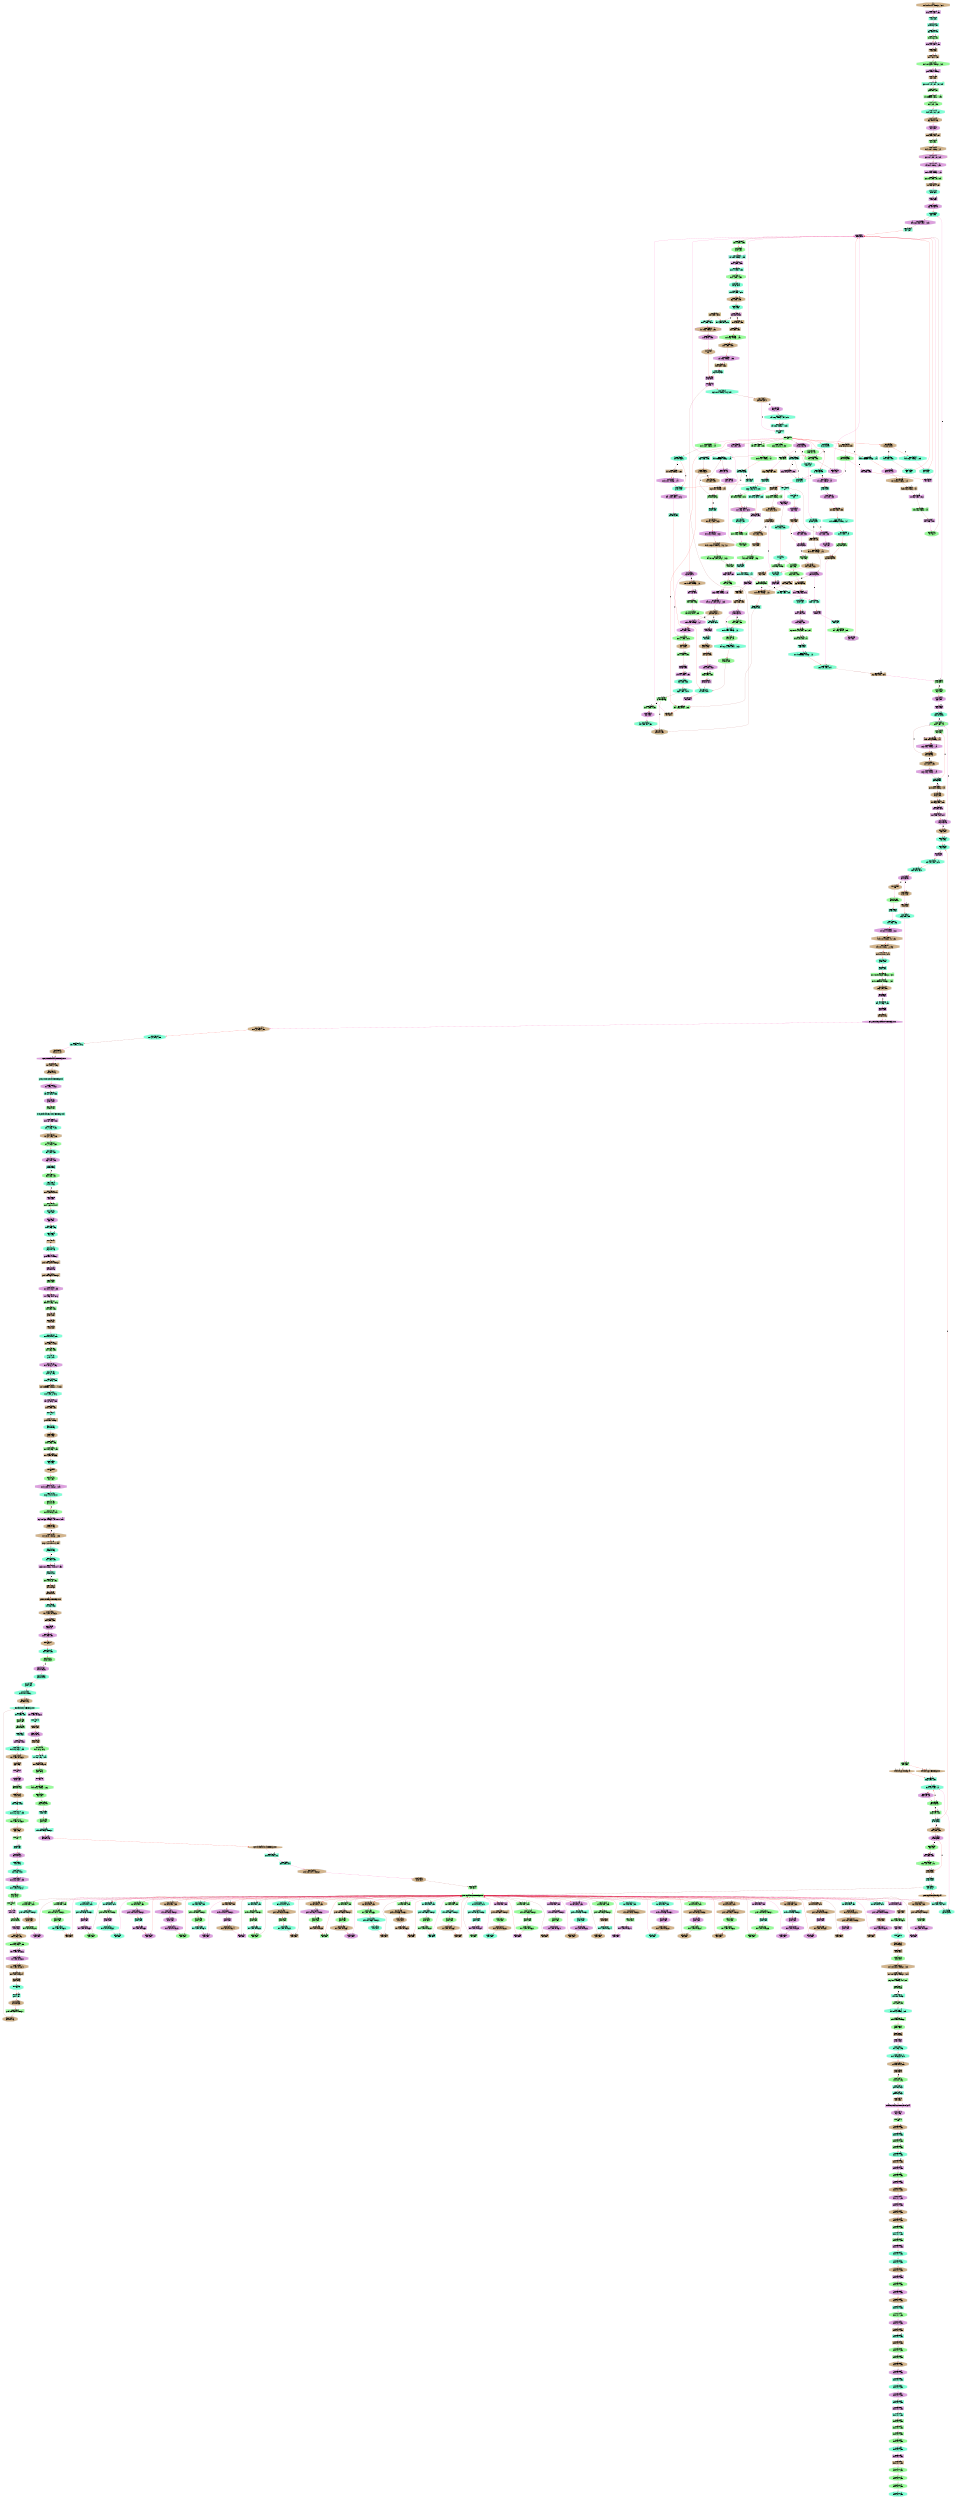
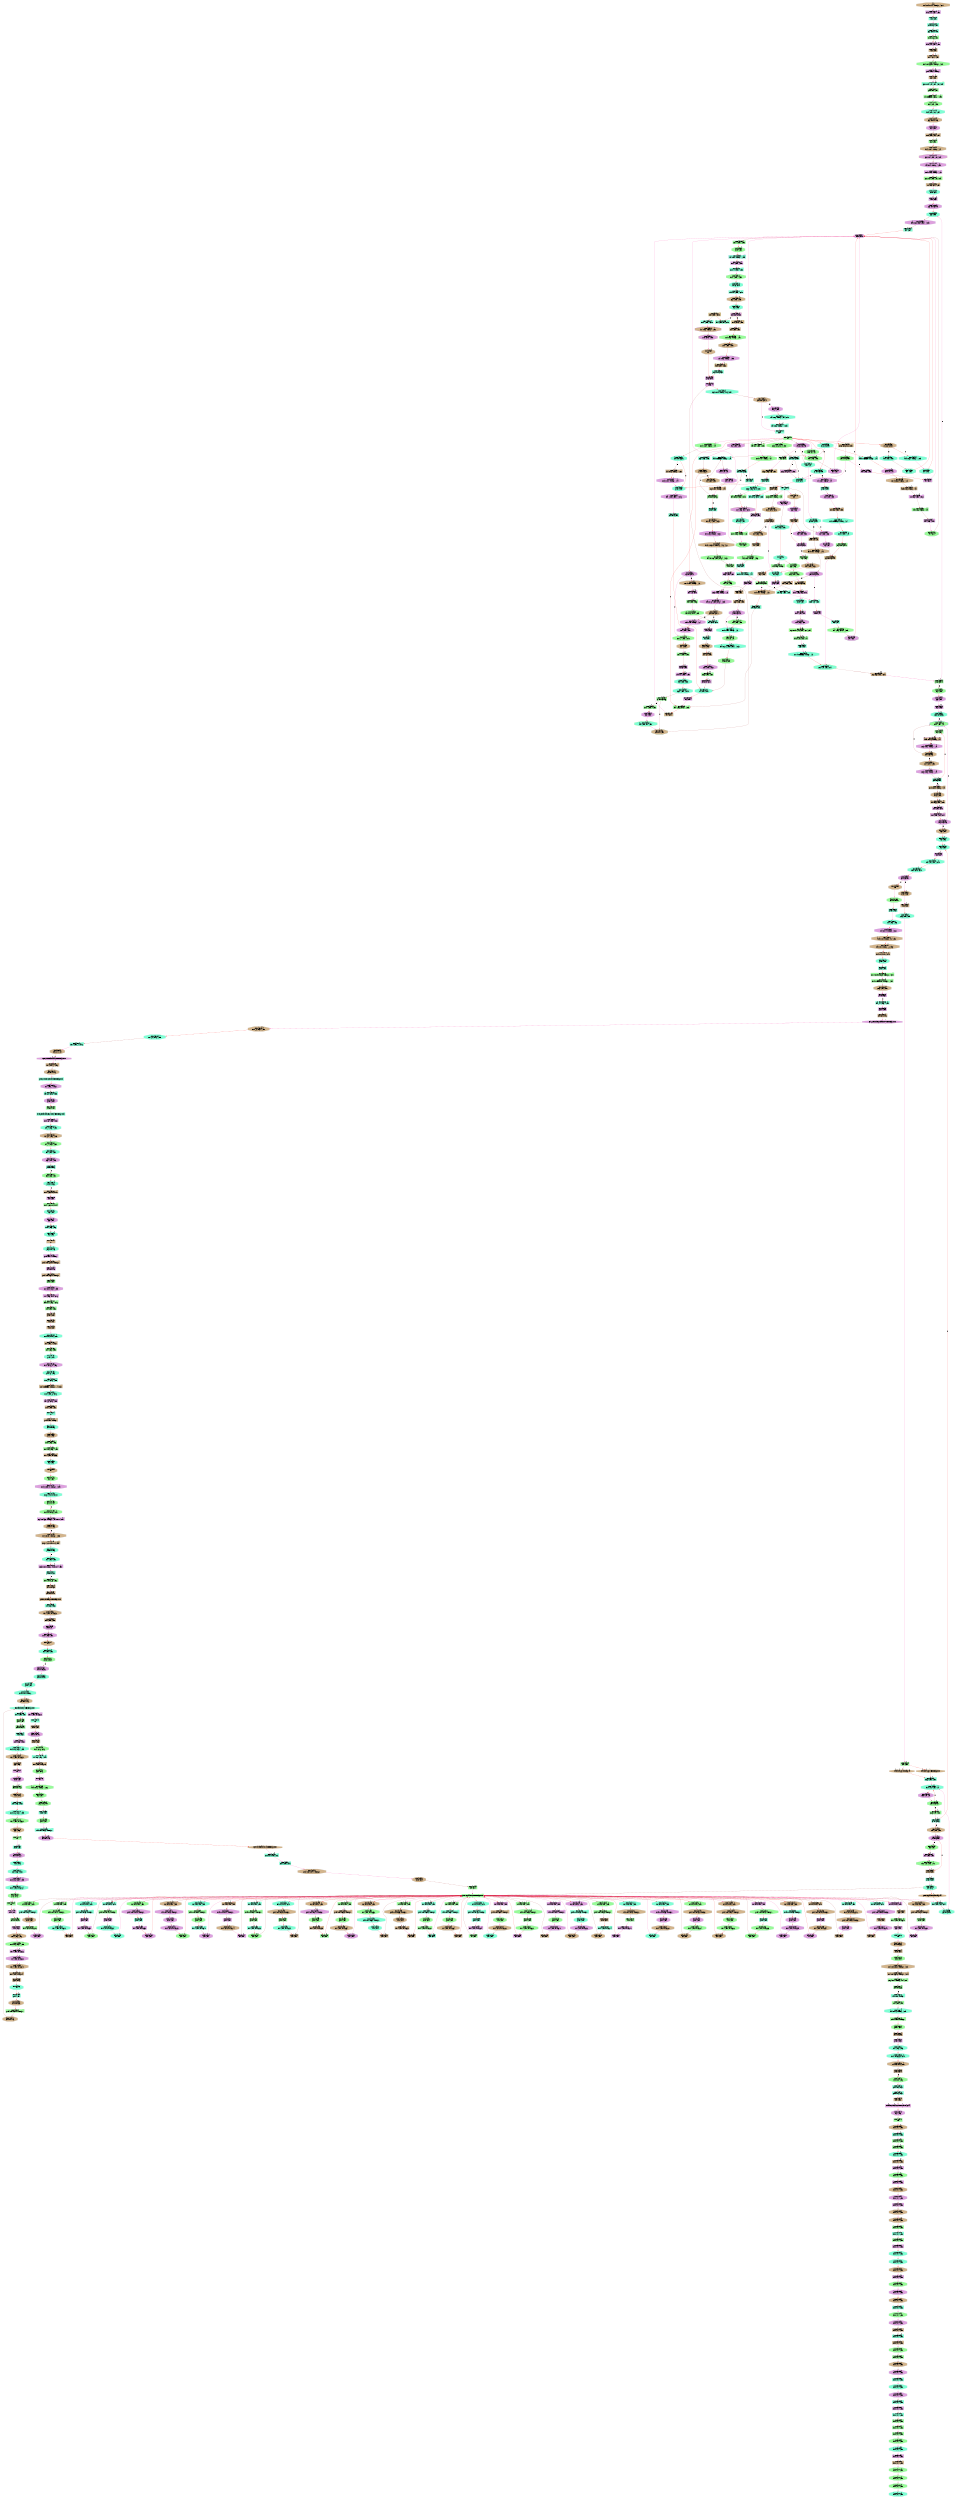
node "0x0045ba7e cltd": fillcolor aquamarine -> tan
